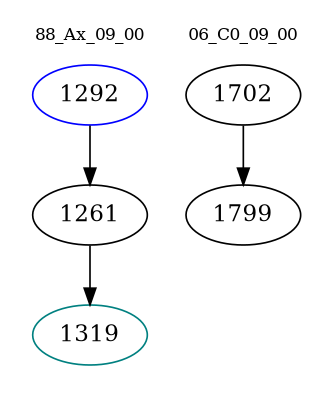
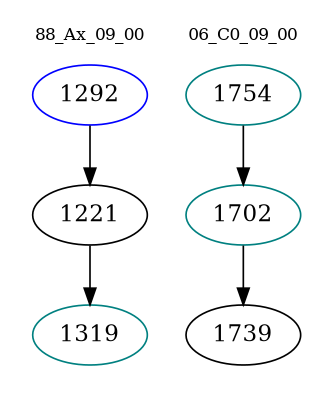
node "1702": color black -> teal
node "1754": added
node "1261": label "1261" -> "1221"
node "1799": label "1799" -> "1739"
